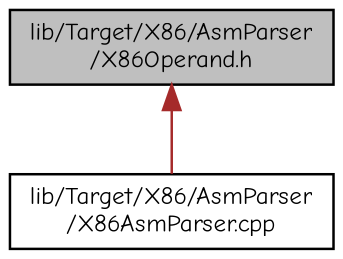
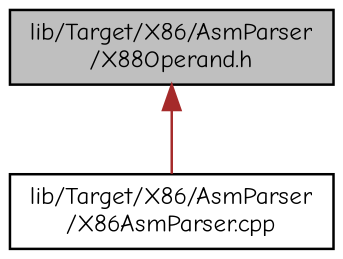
node "lib/Target/X86/AsmParser /X86Operand.h": label "lib/Target/X86/AsmParser /X86Operand.h" -> "lib/Target/X86/AsmParser /X88Operand.h"
